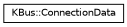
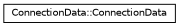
node "KBus::ConnectionData": label "KBus::ConnectionData" -> "ConnectionData::ConnectionData"
